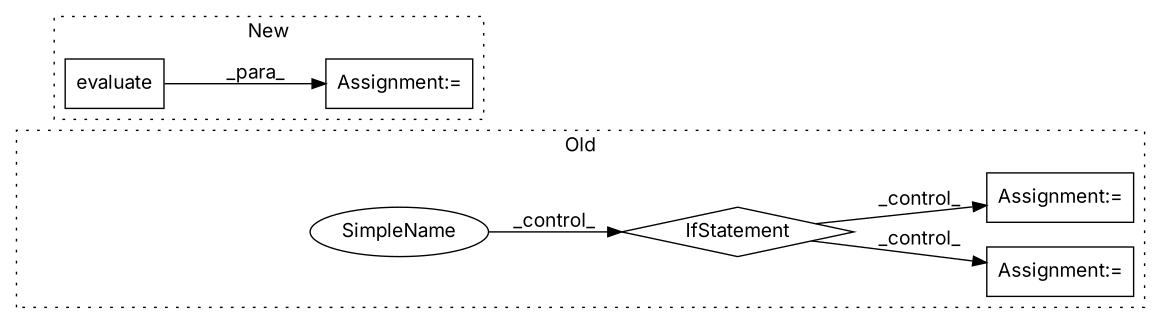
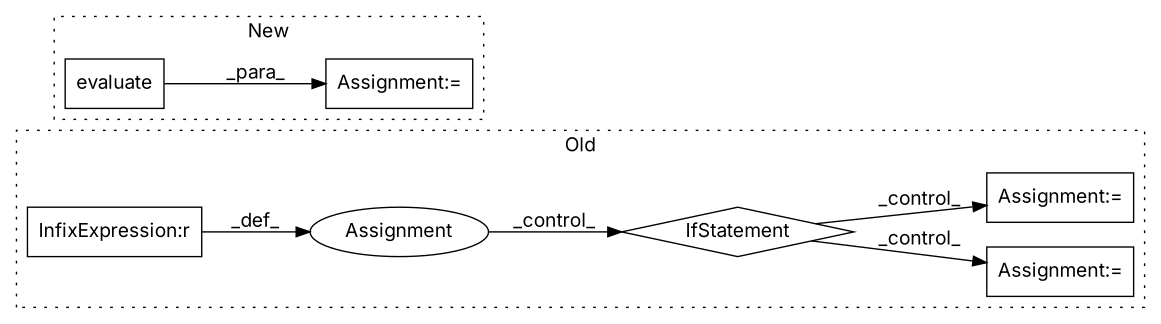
node "InfixExpression:r": added
node "SimpleName": label "SimpleName" -> "Assignment"
